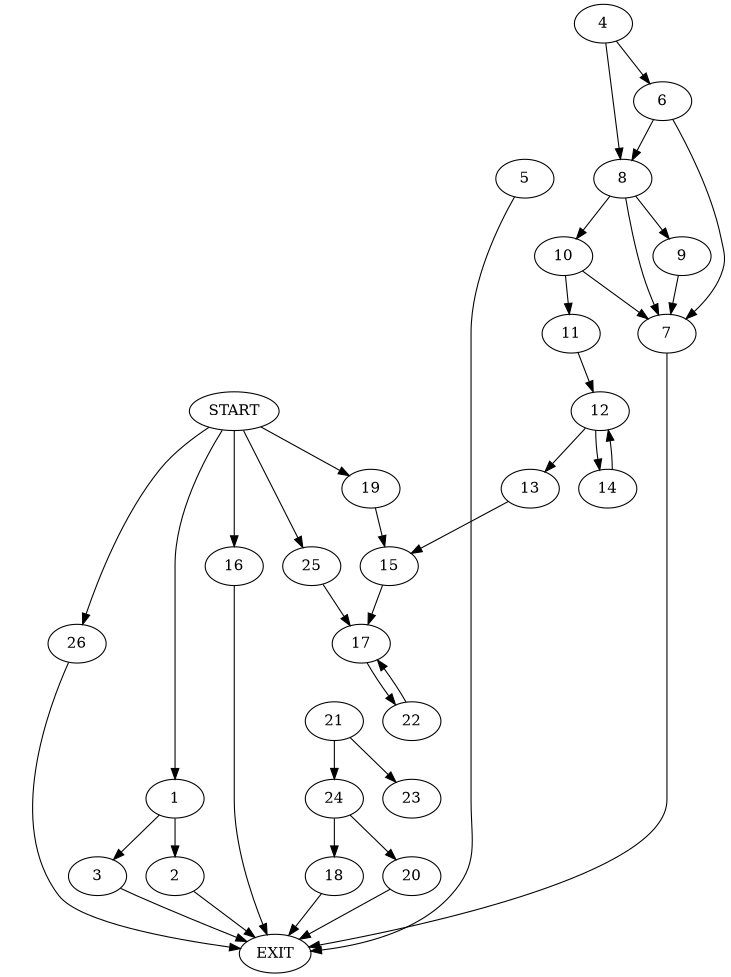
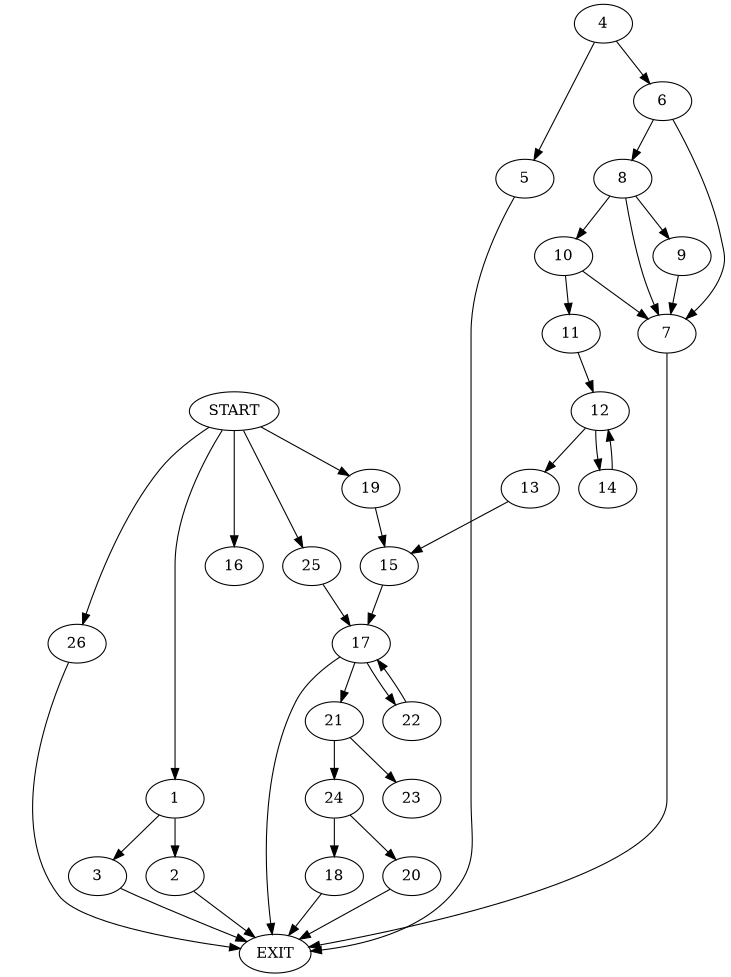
edge "4" -> "8": now "4" -> "5"
edge "17" -> "21": added
edge "16" -> "EXIT": now "17" -> "EXIT"
